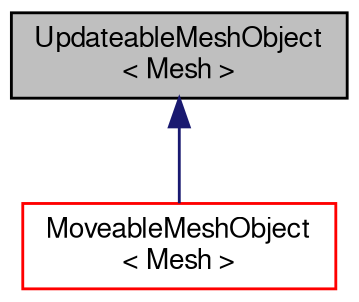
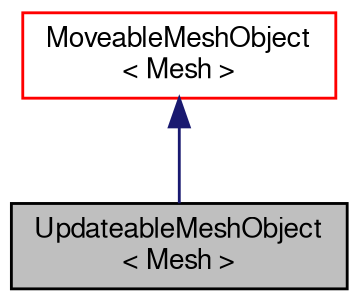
edge "MoveableMeshObject < Mesh >" -> "UpdateableMeshObject < Mesh >": reversed
